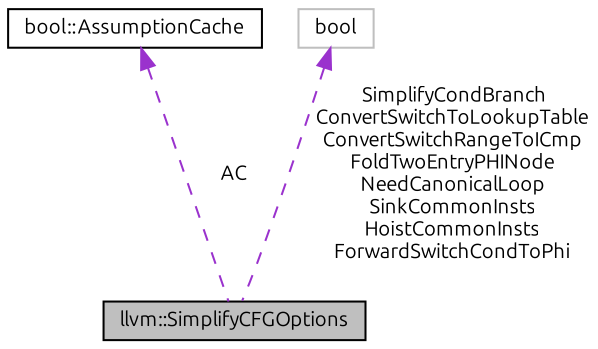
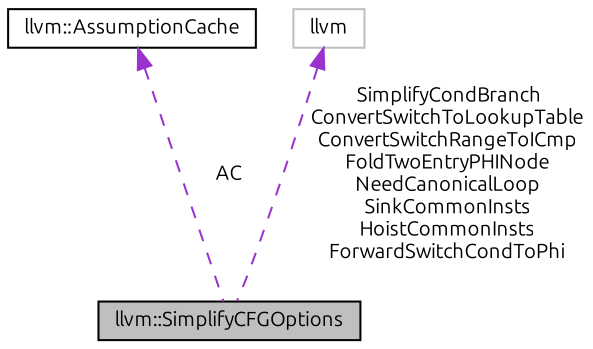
node "bool::AssumptionCache": label "bool::AssumptionCache" -> "llvm::AssumptionCache"
node "bool": label "bool" -> "llvm"
